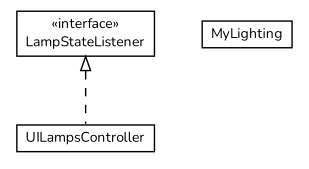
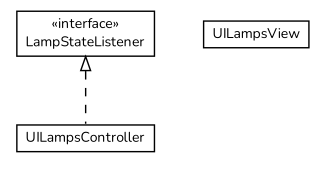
node "MyLighting": removed
node "UILampsView": added
